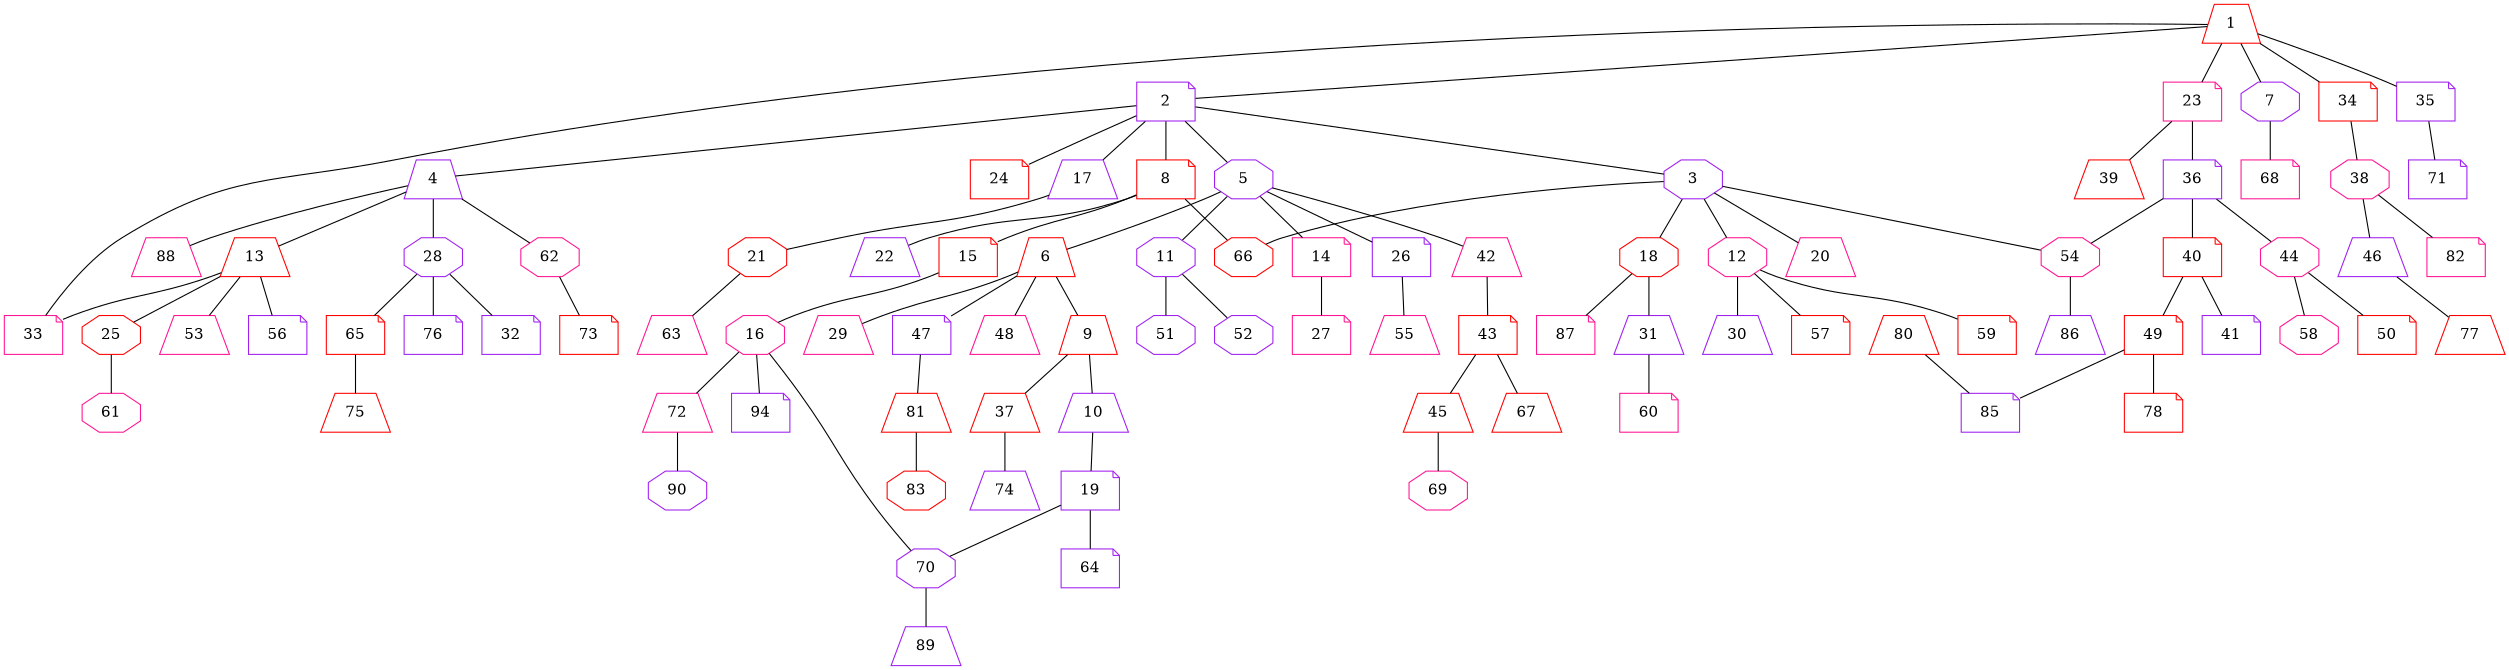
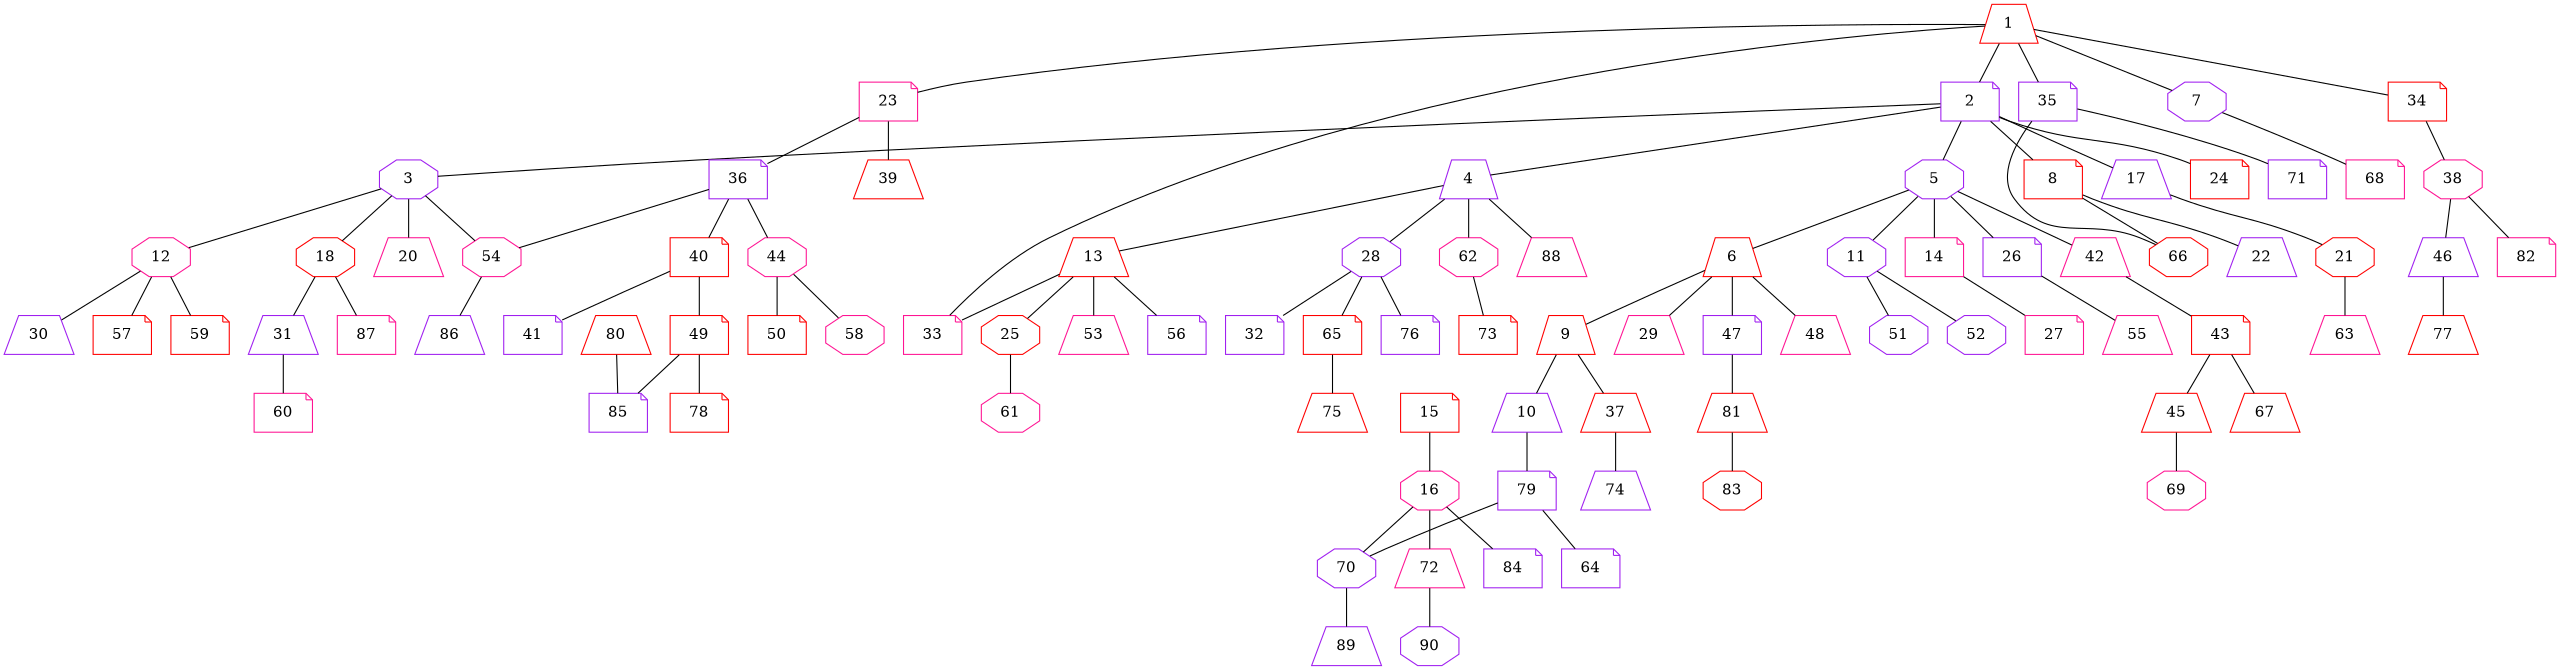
edge "3" -- "66": now "35" -- "66"
edge "8" -- "15": removed
node "94": label "94" -> "84"
node "19": label "19" -> "79"
